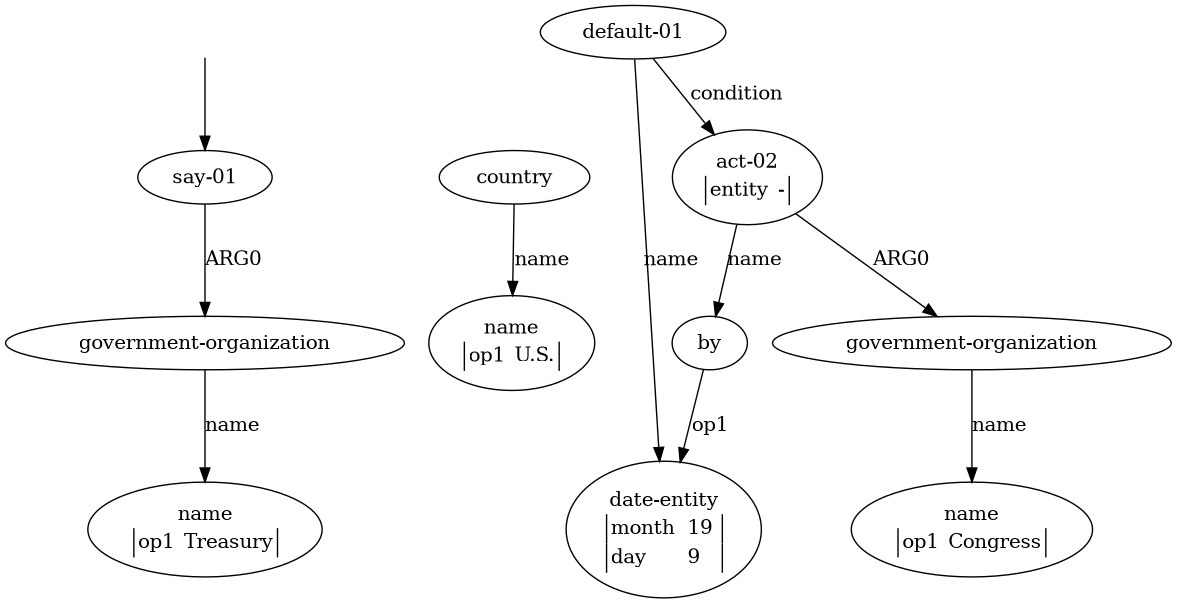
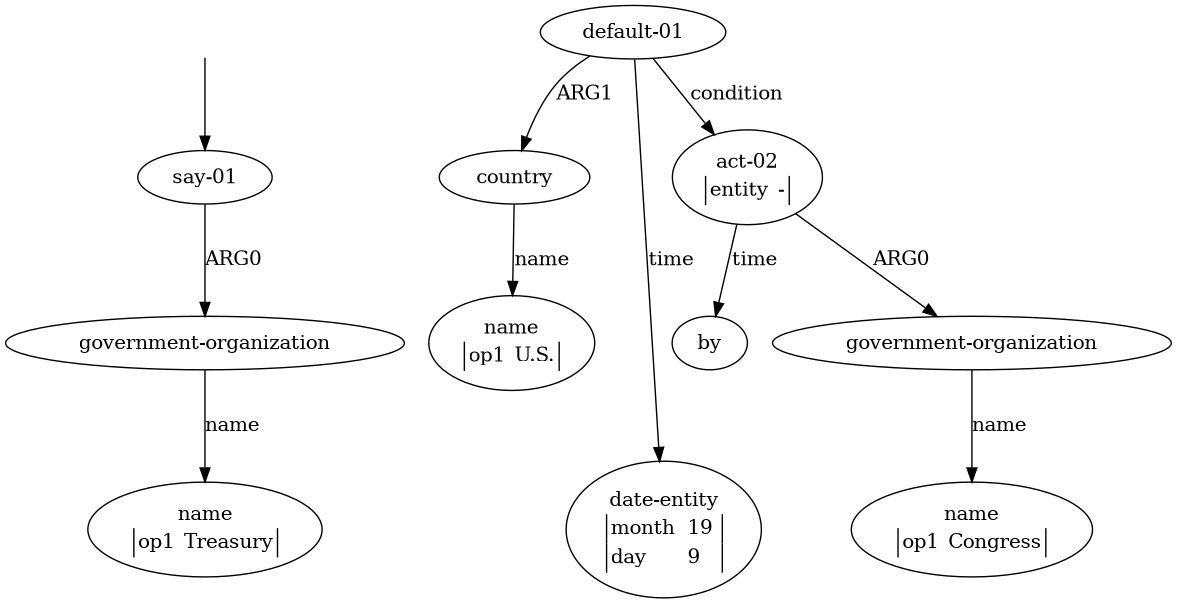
edge "default-01" -> "country": added, label "ARG1"
edge "default-01" -> "date-entity": label "name" -> "time"
edge "act-02" -> "by": label "name" -> "time"
edge "by" -> "date-entity": removed, label "op1"
